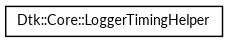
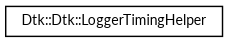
node "Dtk::Core::LoggerTimingHelper": label "Dtk::Core::LoggerTimingHelper" -> "Dtk::Dtk::LoggerTimingHelper"
